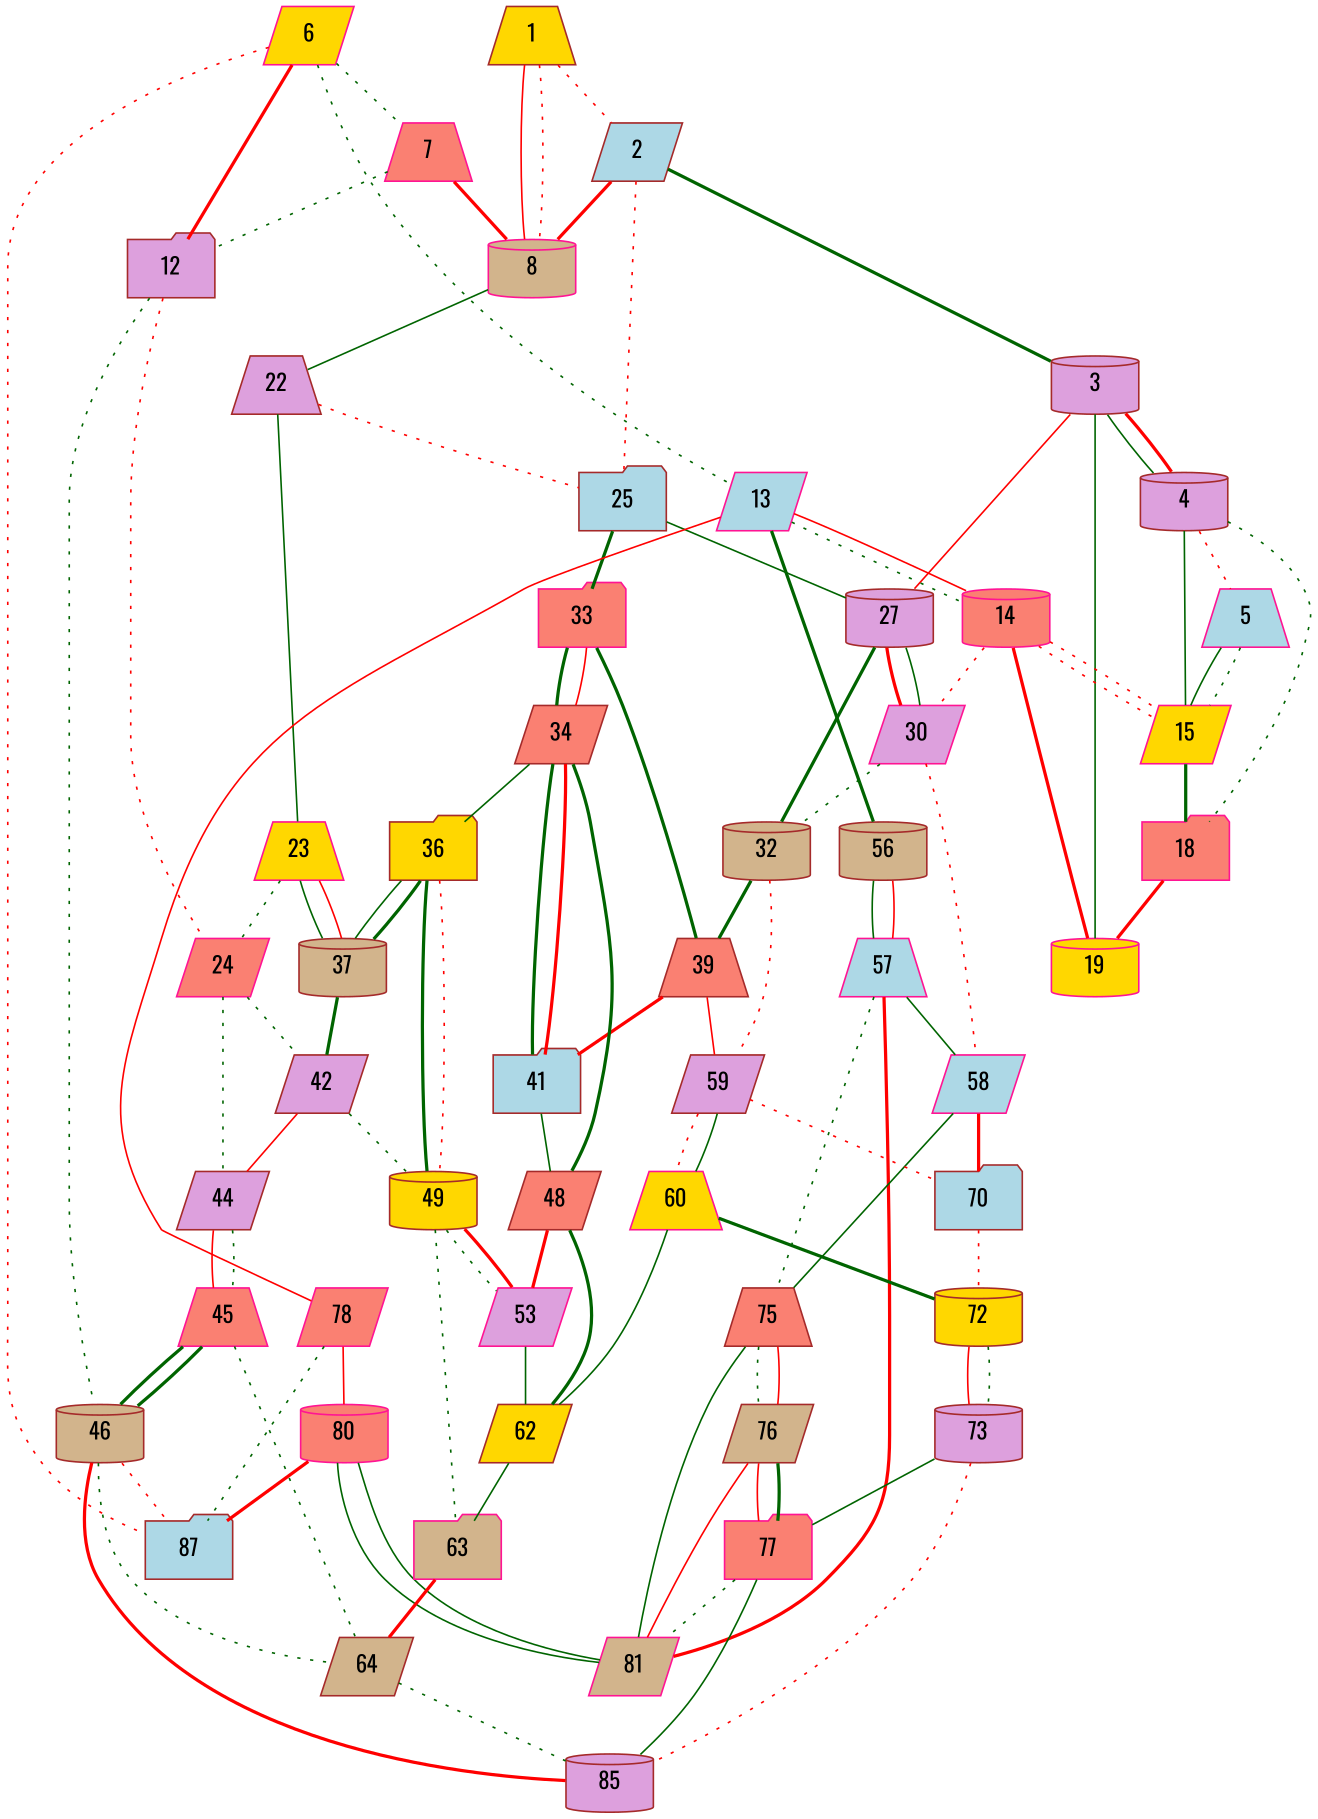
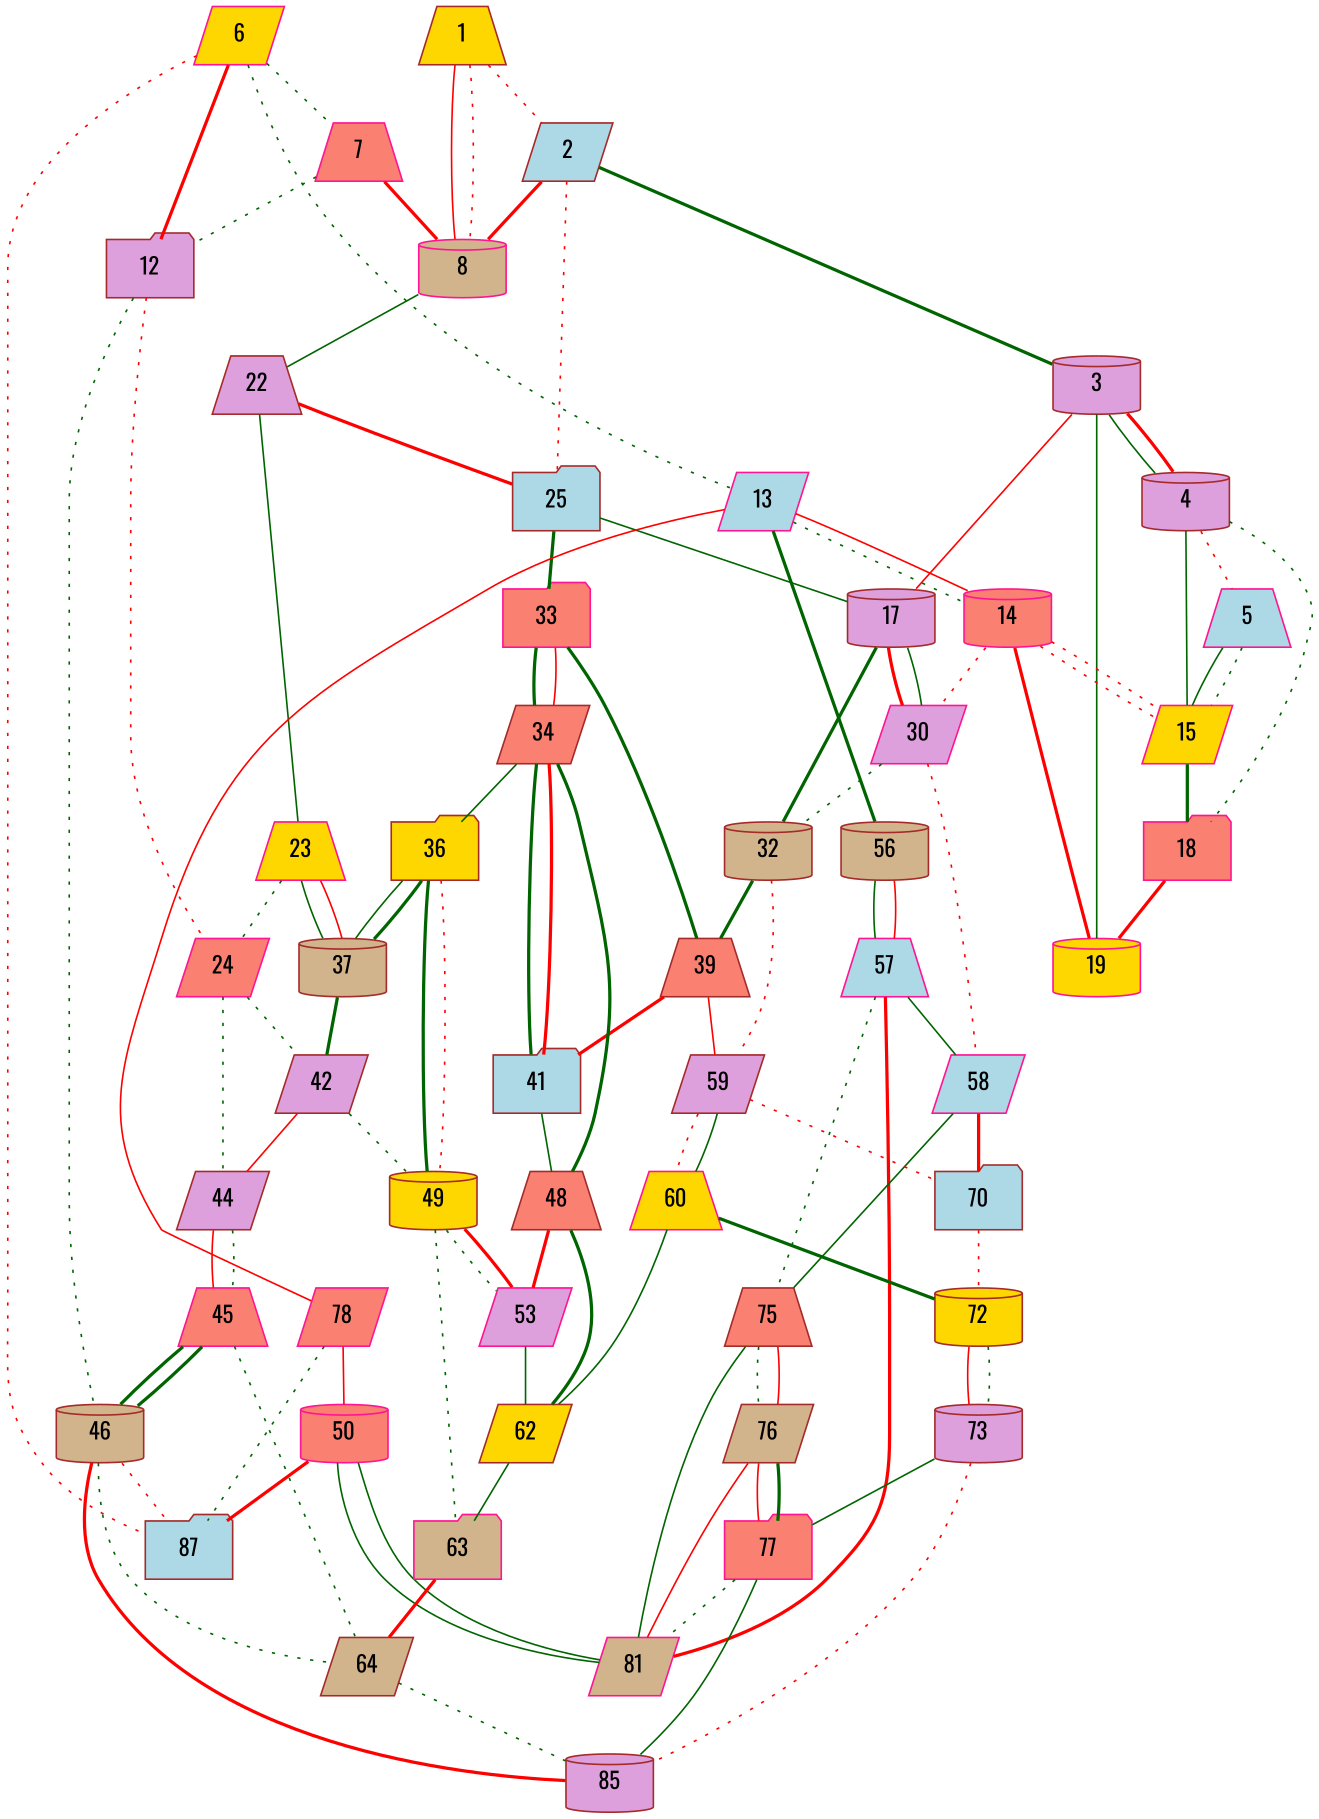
edge "22" -- "25": style dotted -> bold
node "27": label "27" -> "17"
node "48": shape parallelogram -> trapezium
node "80": label "80" -> "50"
